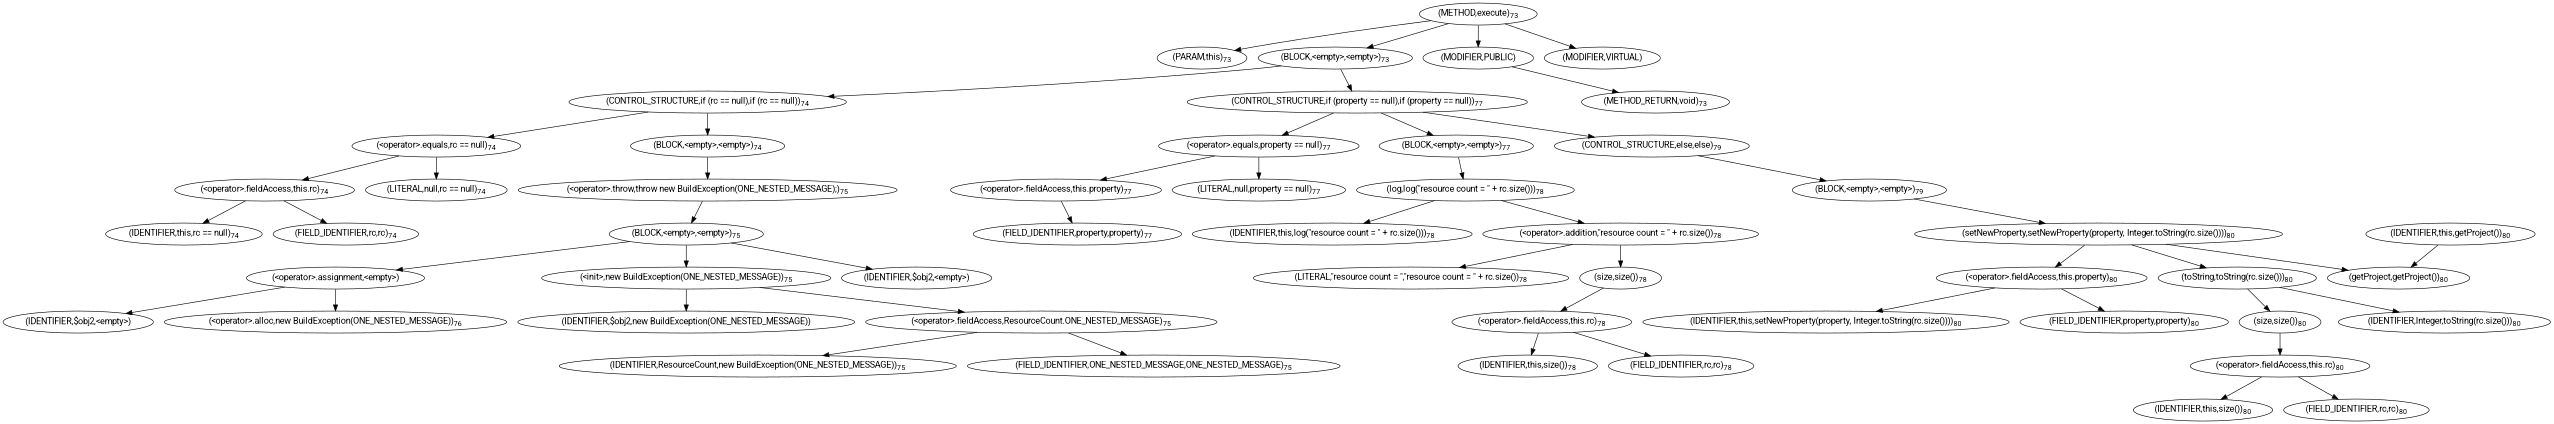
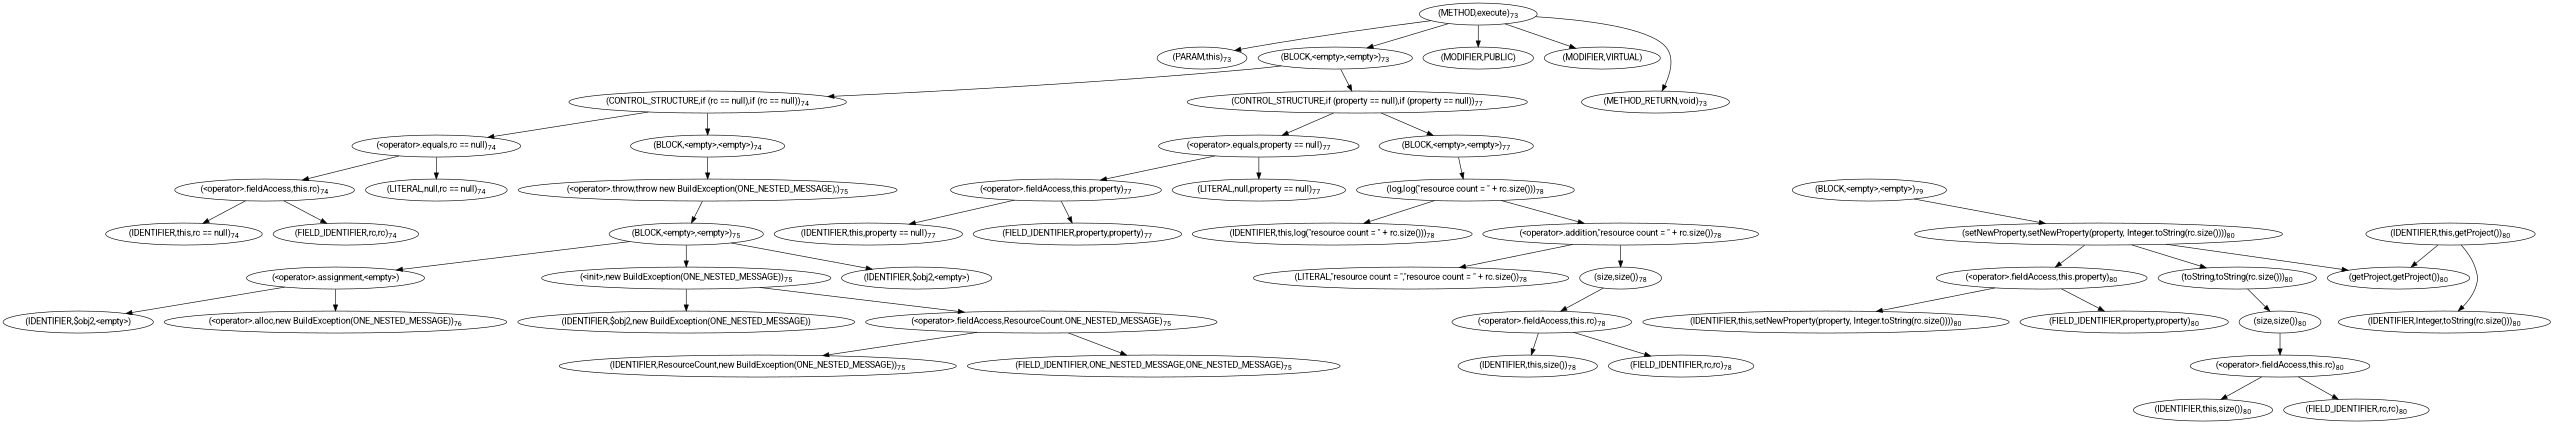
edge "(MODIFIER,PUBLIC)" -> "(METHOD_RETURN,void)": now "(METHOD,execute)" -> "(METHOD_RETURN,void)"
node "(CONTROL_STRUCTURE,else,else)": removed
node "(IDENTIFIER,this,property == null)": added
edge "(toString,toString(rc.size()))" -> "(IDENTIFIER,Integer,toString(rc.size()))": now "(IDENTIFIER,this,getProject())" -> "(IDENTIFIER,Integer,toString(rc.size()))"
